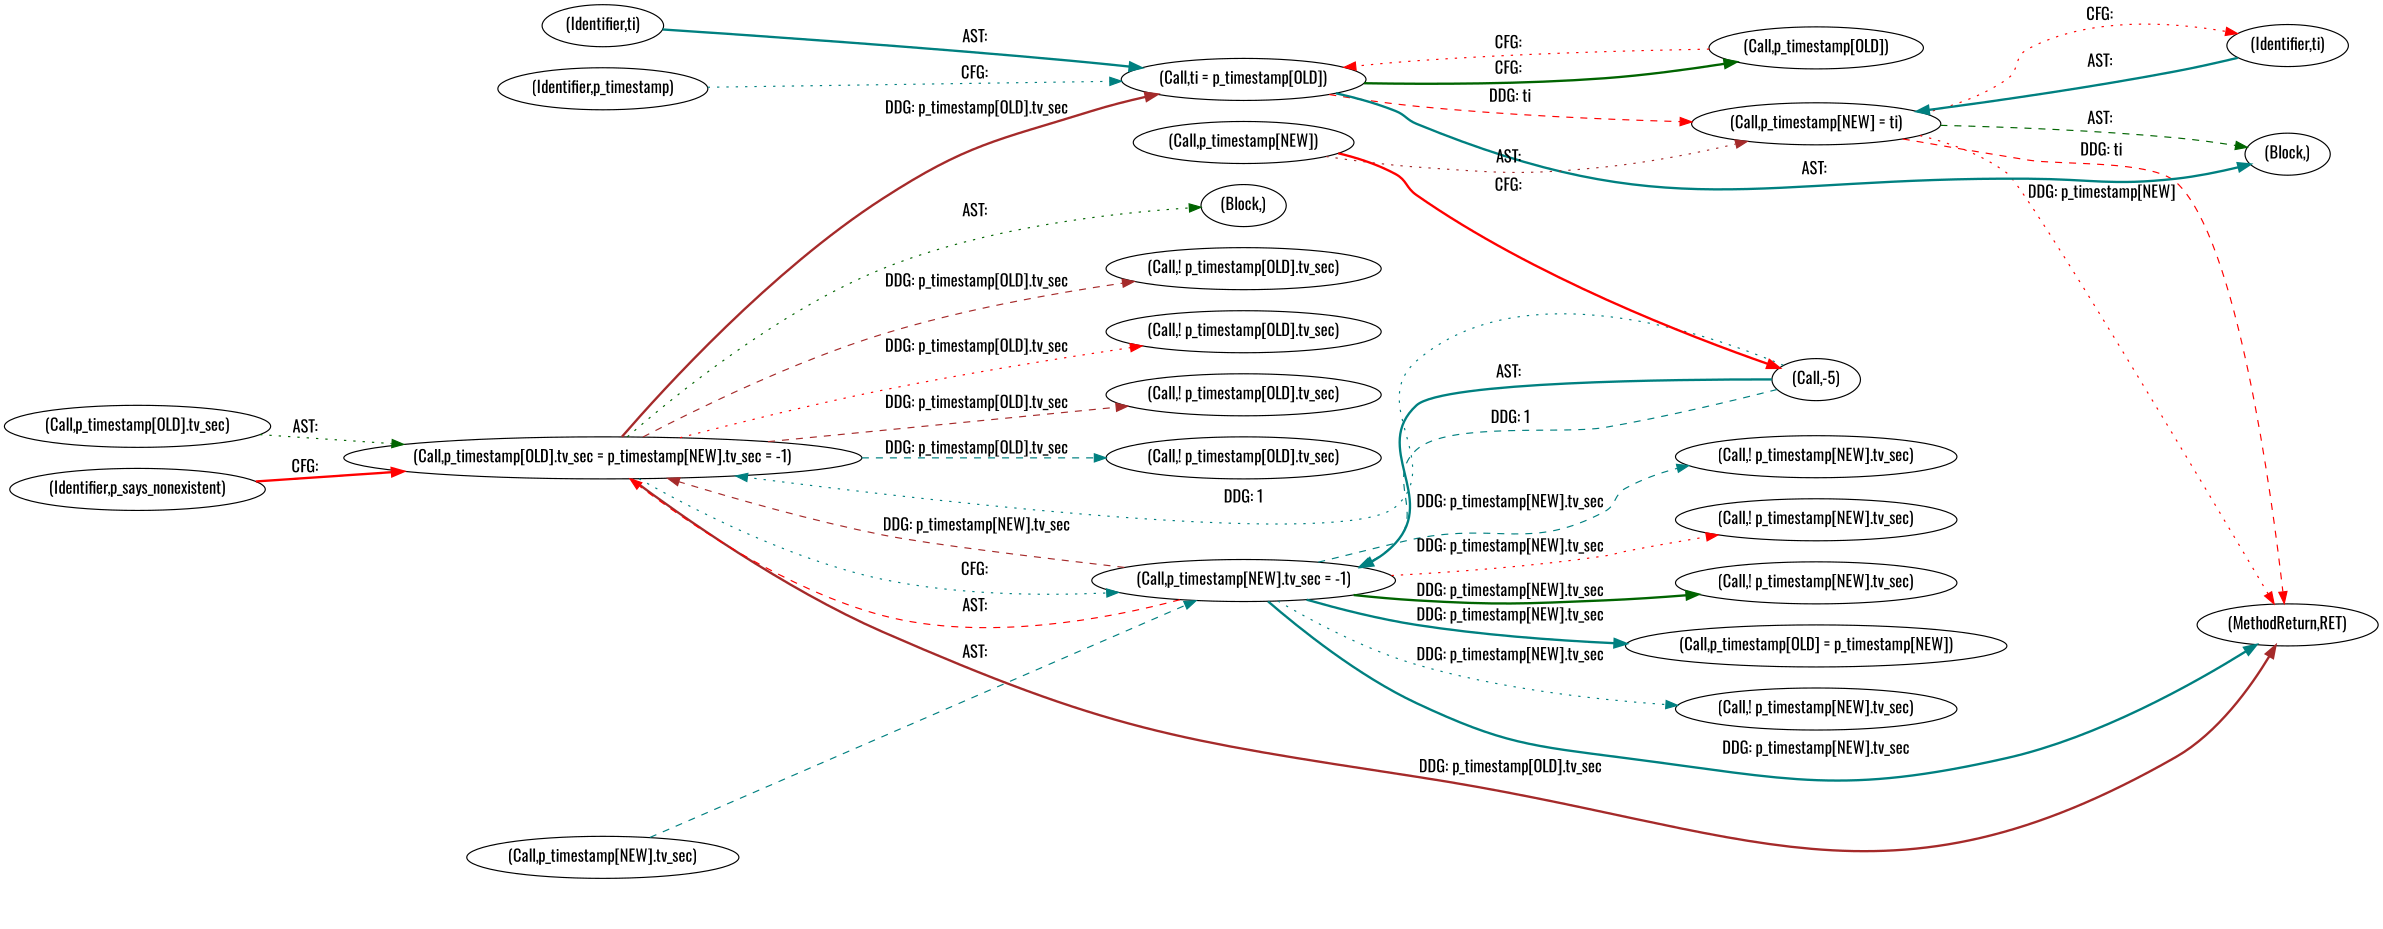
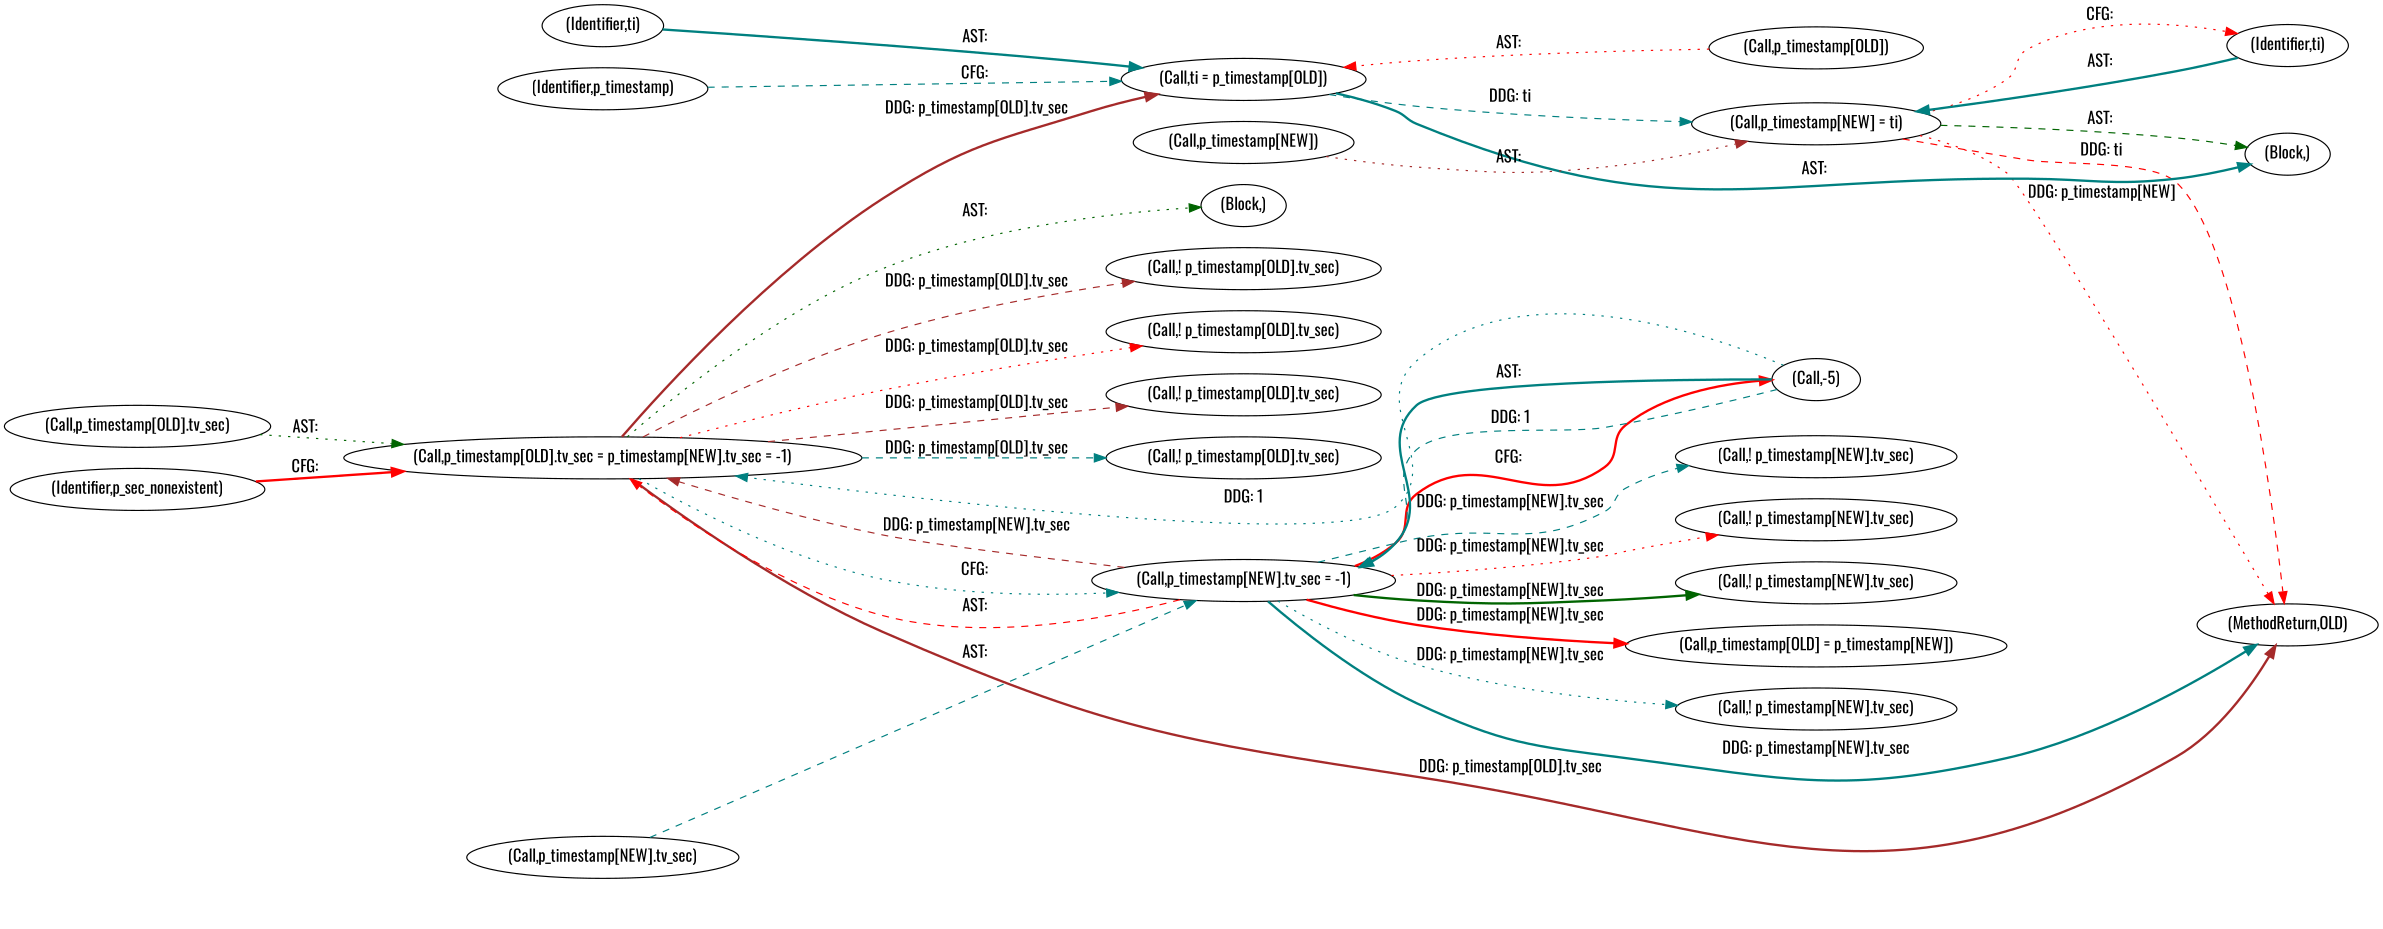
edge "(Call,p_timestamp[OLD])" -> "(Call,ti = p_timestamp[OLD])": label "CFG: " -> "AST: "
edge "(Call,ti = p_timestamp[OLD])" -> "(Call,p_timestamp[OLD])": removed, label "CFG:"
edge "(Identifier,p_timestamp)" -> "(Call,ti = p_timestamp[OLD])": style dotted -> dashed
edge "(Call,ti = p_timestamp[OLD])" -> "(Call,p_timestamp[NEW] = ti)": color red -> teal
edge "(Call,p_timestamp[NEW])" -> "(Call,-5)": now "(Call,p_timestamp[NEW].tv_sec = -1)" -> "(Call,-5)"
node "(Identifier,p_says_nonexistent)": label "(Identifier,p_says_nonexistent)" -> "(Identifier,p_sec_nonexistent)"
node "(MethodReturn,RET)": label "(MethodReturn,RET)" -> "(MethodReturn,OLD)"
edge "(Call,p_timestamp[NEW].tv_sec = -1)" -> "(Call,p_timestamp[OLD] = p_timestamp[NEW])": color teal -> red
